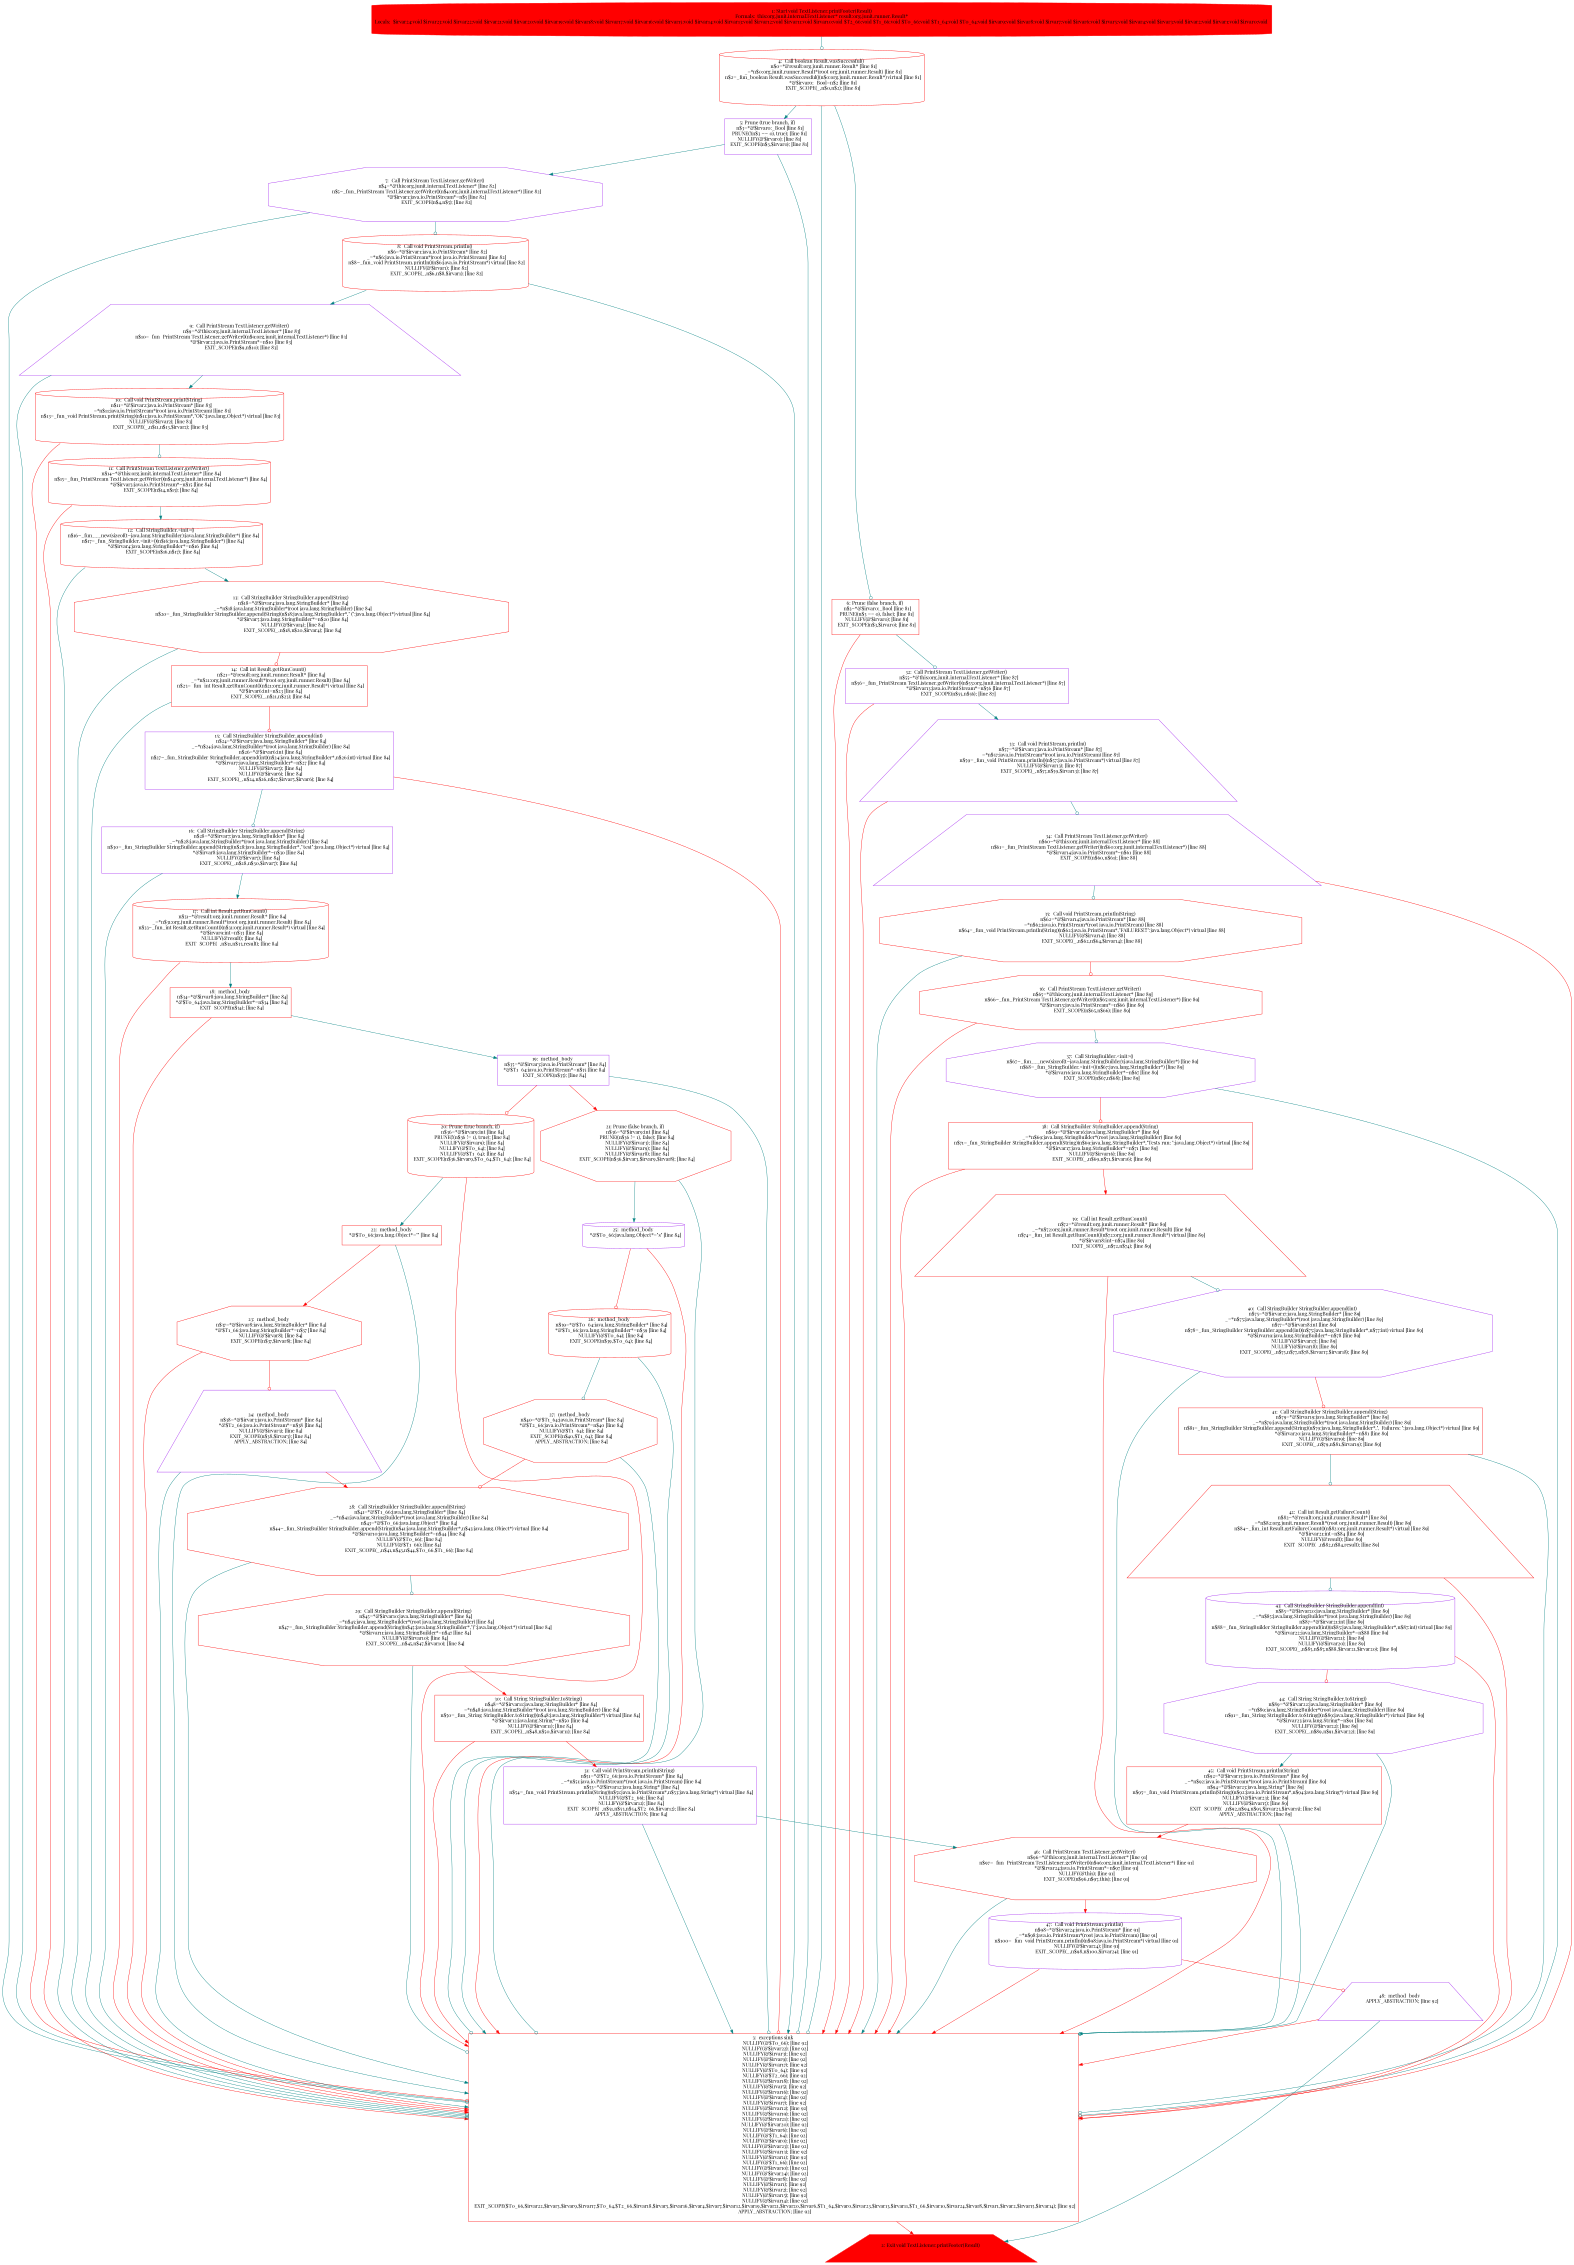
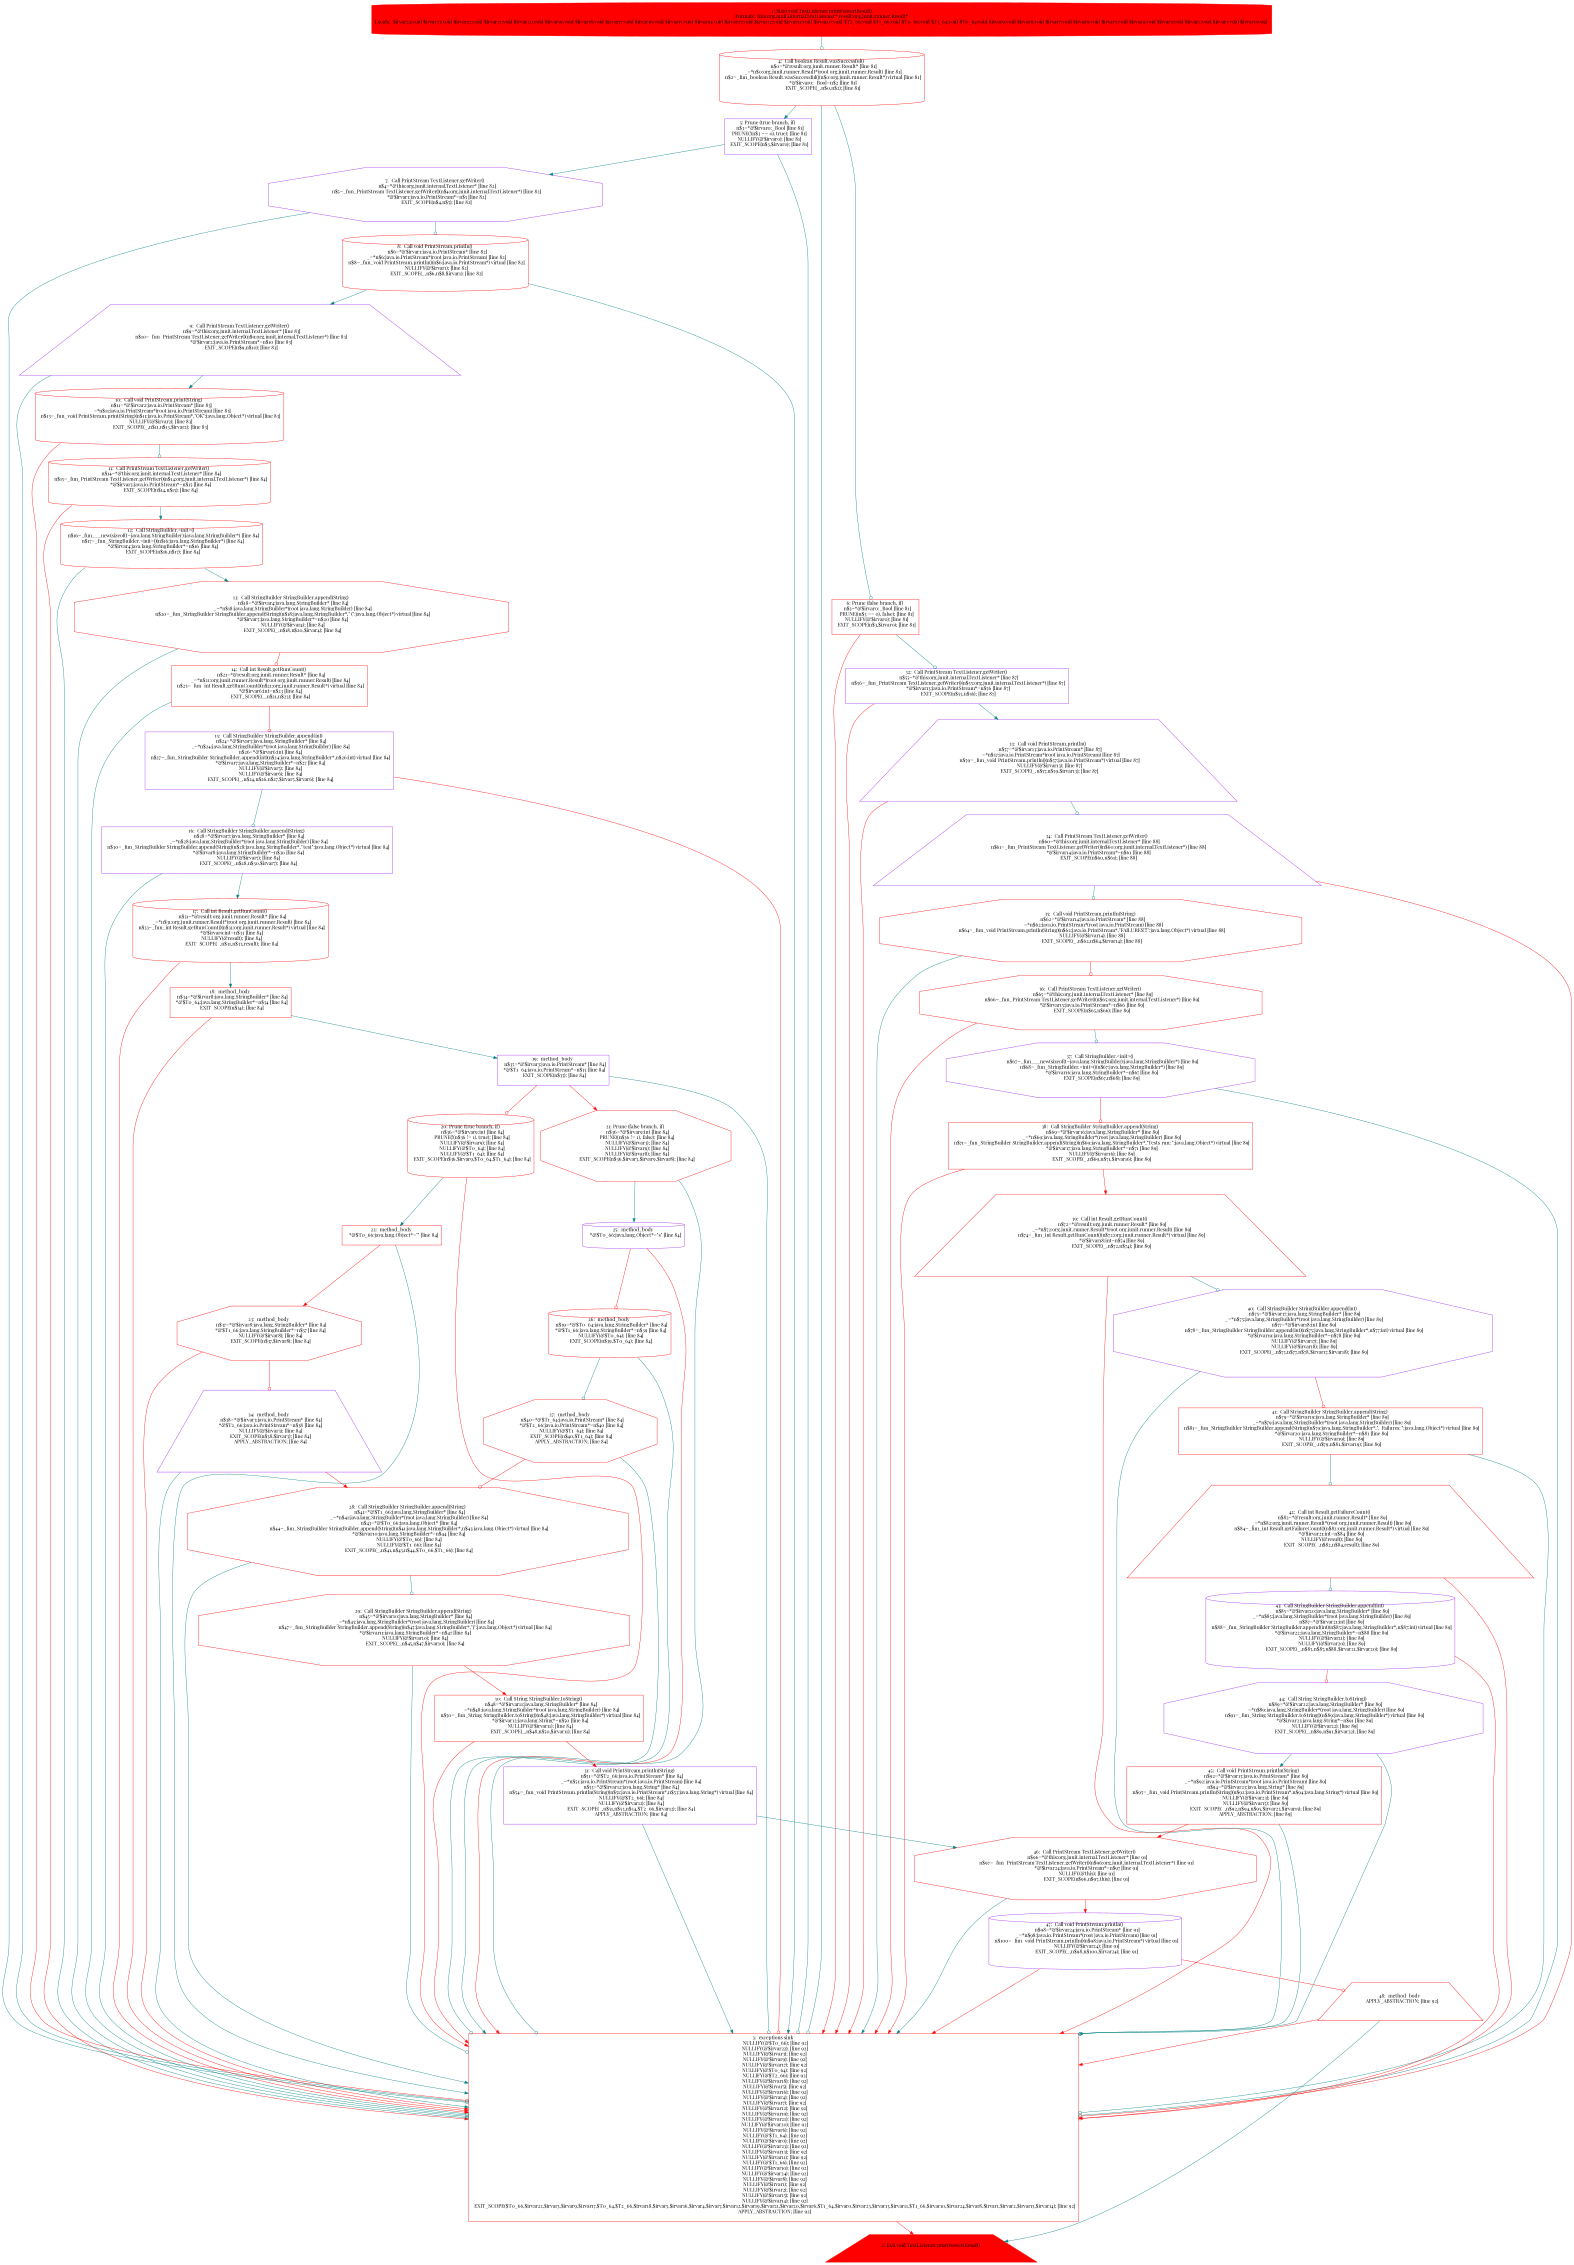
node "48:  method_body APPLY_ABSTRACTION; [line 92]": color purple -> red
